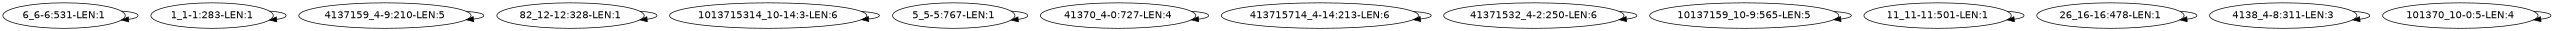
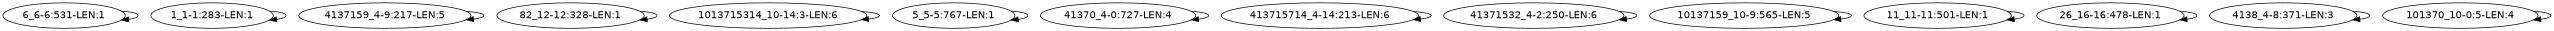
node "4137159_4-9:210-LEN:5": label "4137159_4-9:210-LEN:5" -> "4137159_4-9:217-LEN:5"
node "4138_4-8:311-LEN:3": label "4138_4-8:311-LEN:3" -> "4138_4-8:371-LEN:3"
